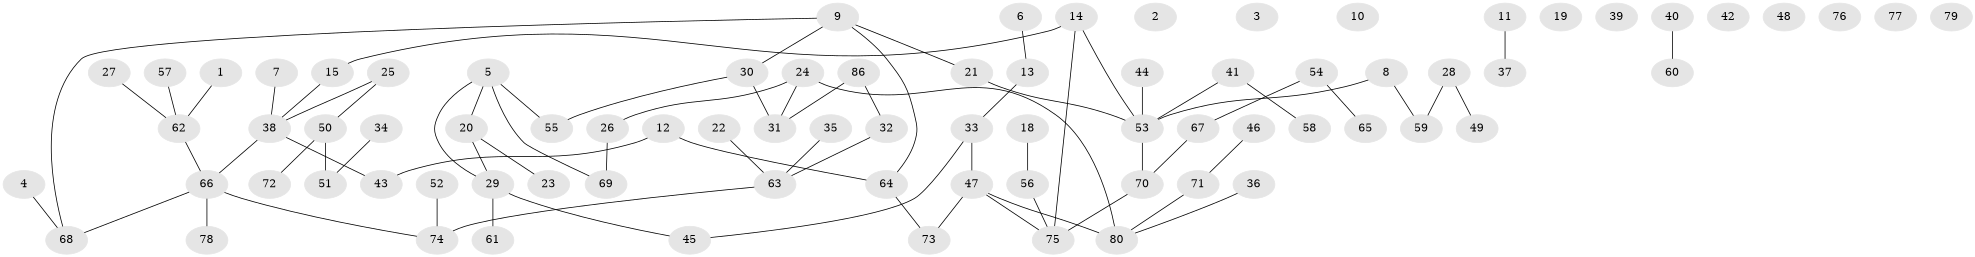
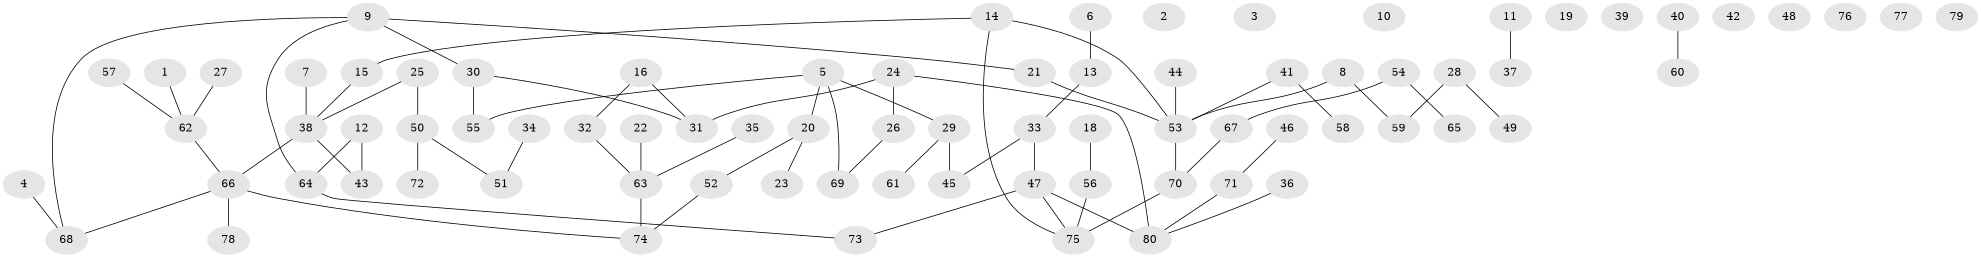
node "86": label "86" -> "16"
edge "20" -- "29": now "20" -- "52"
